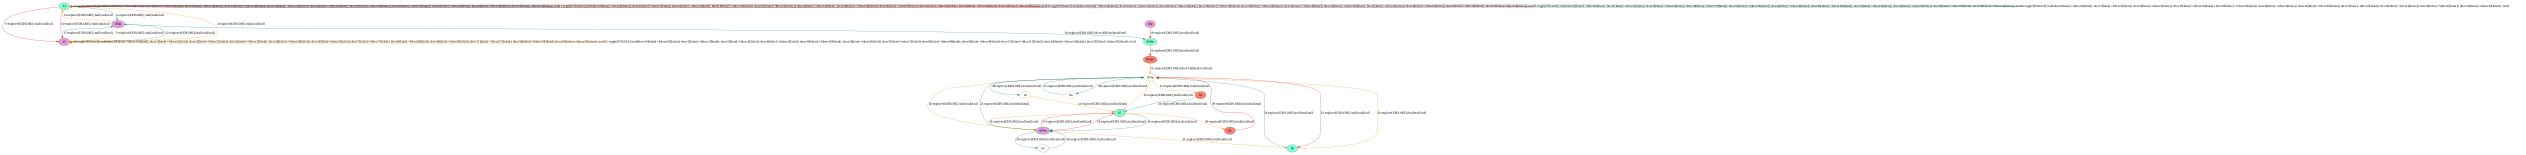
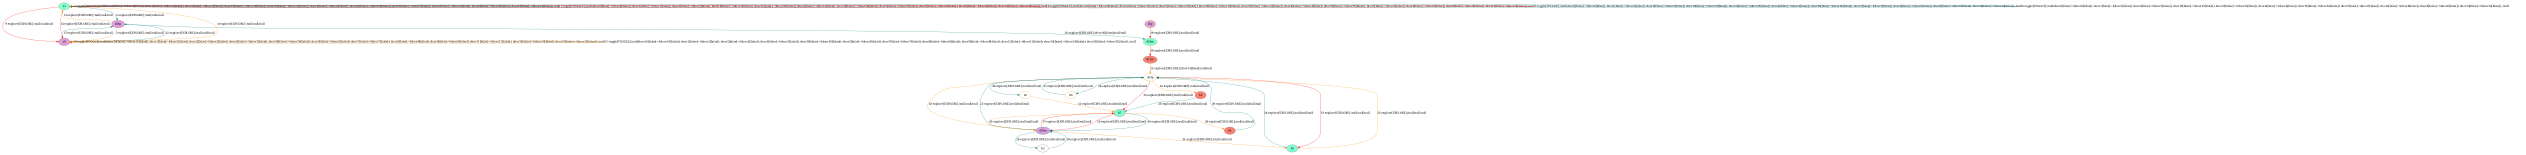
edge "d14p" -> "b7": color darkorange -> red
edge "b4" -> "d14p": color red -> teal
